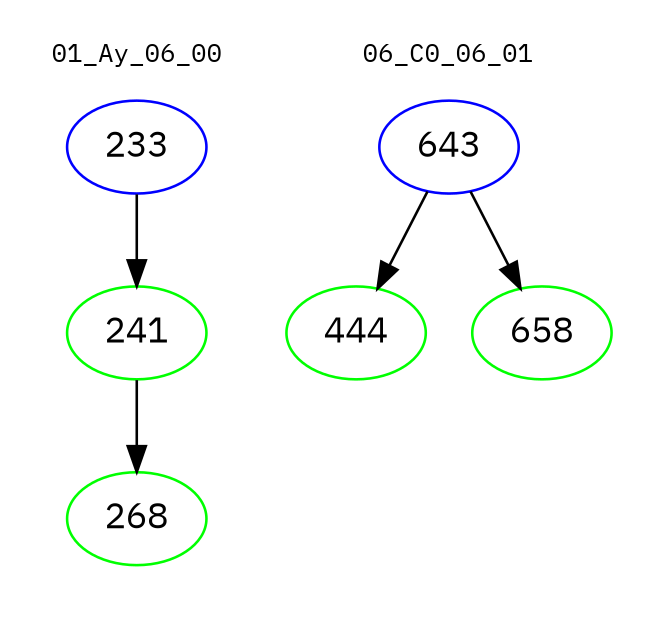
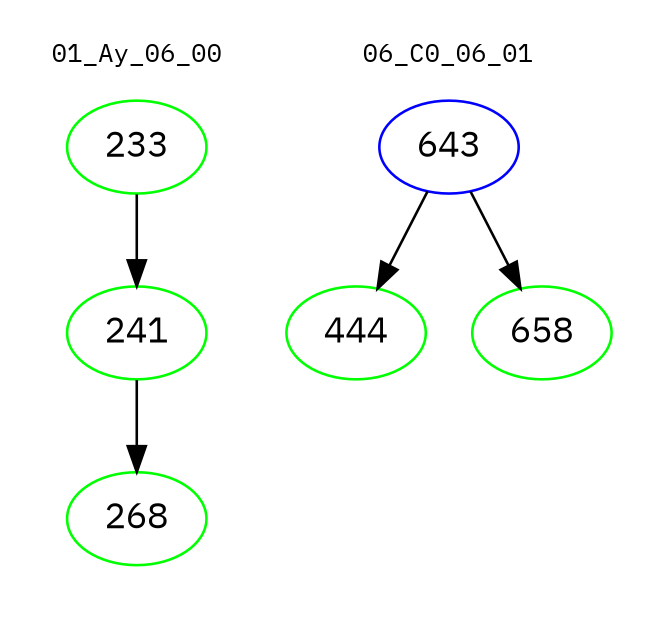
node "233": color blue -> green
